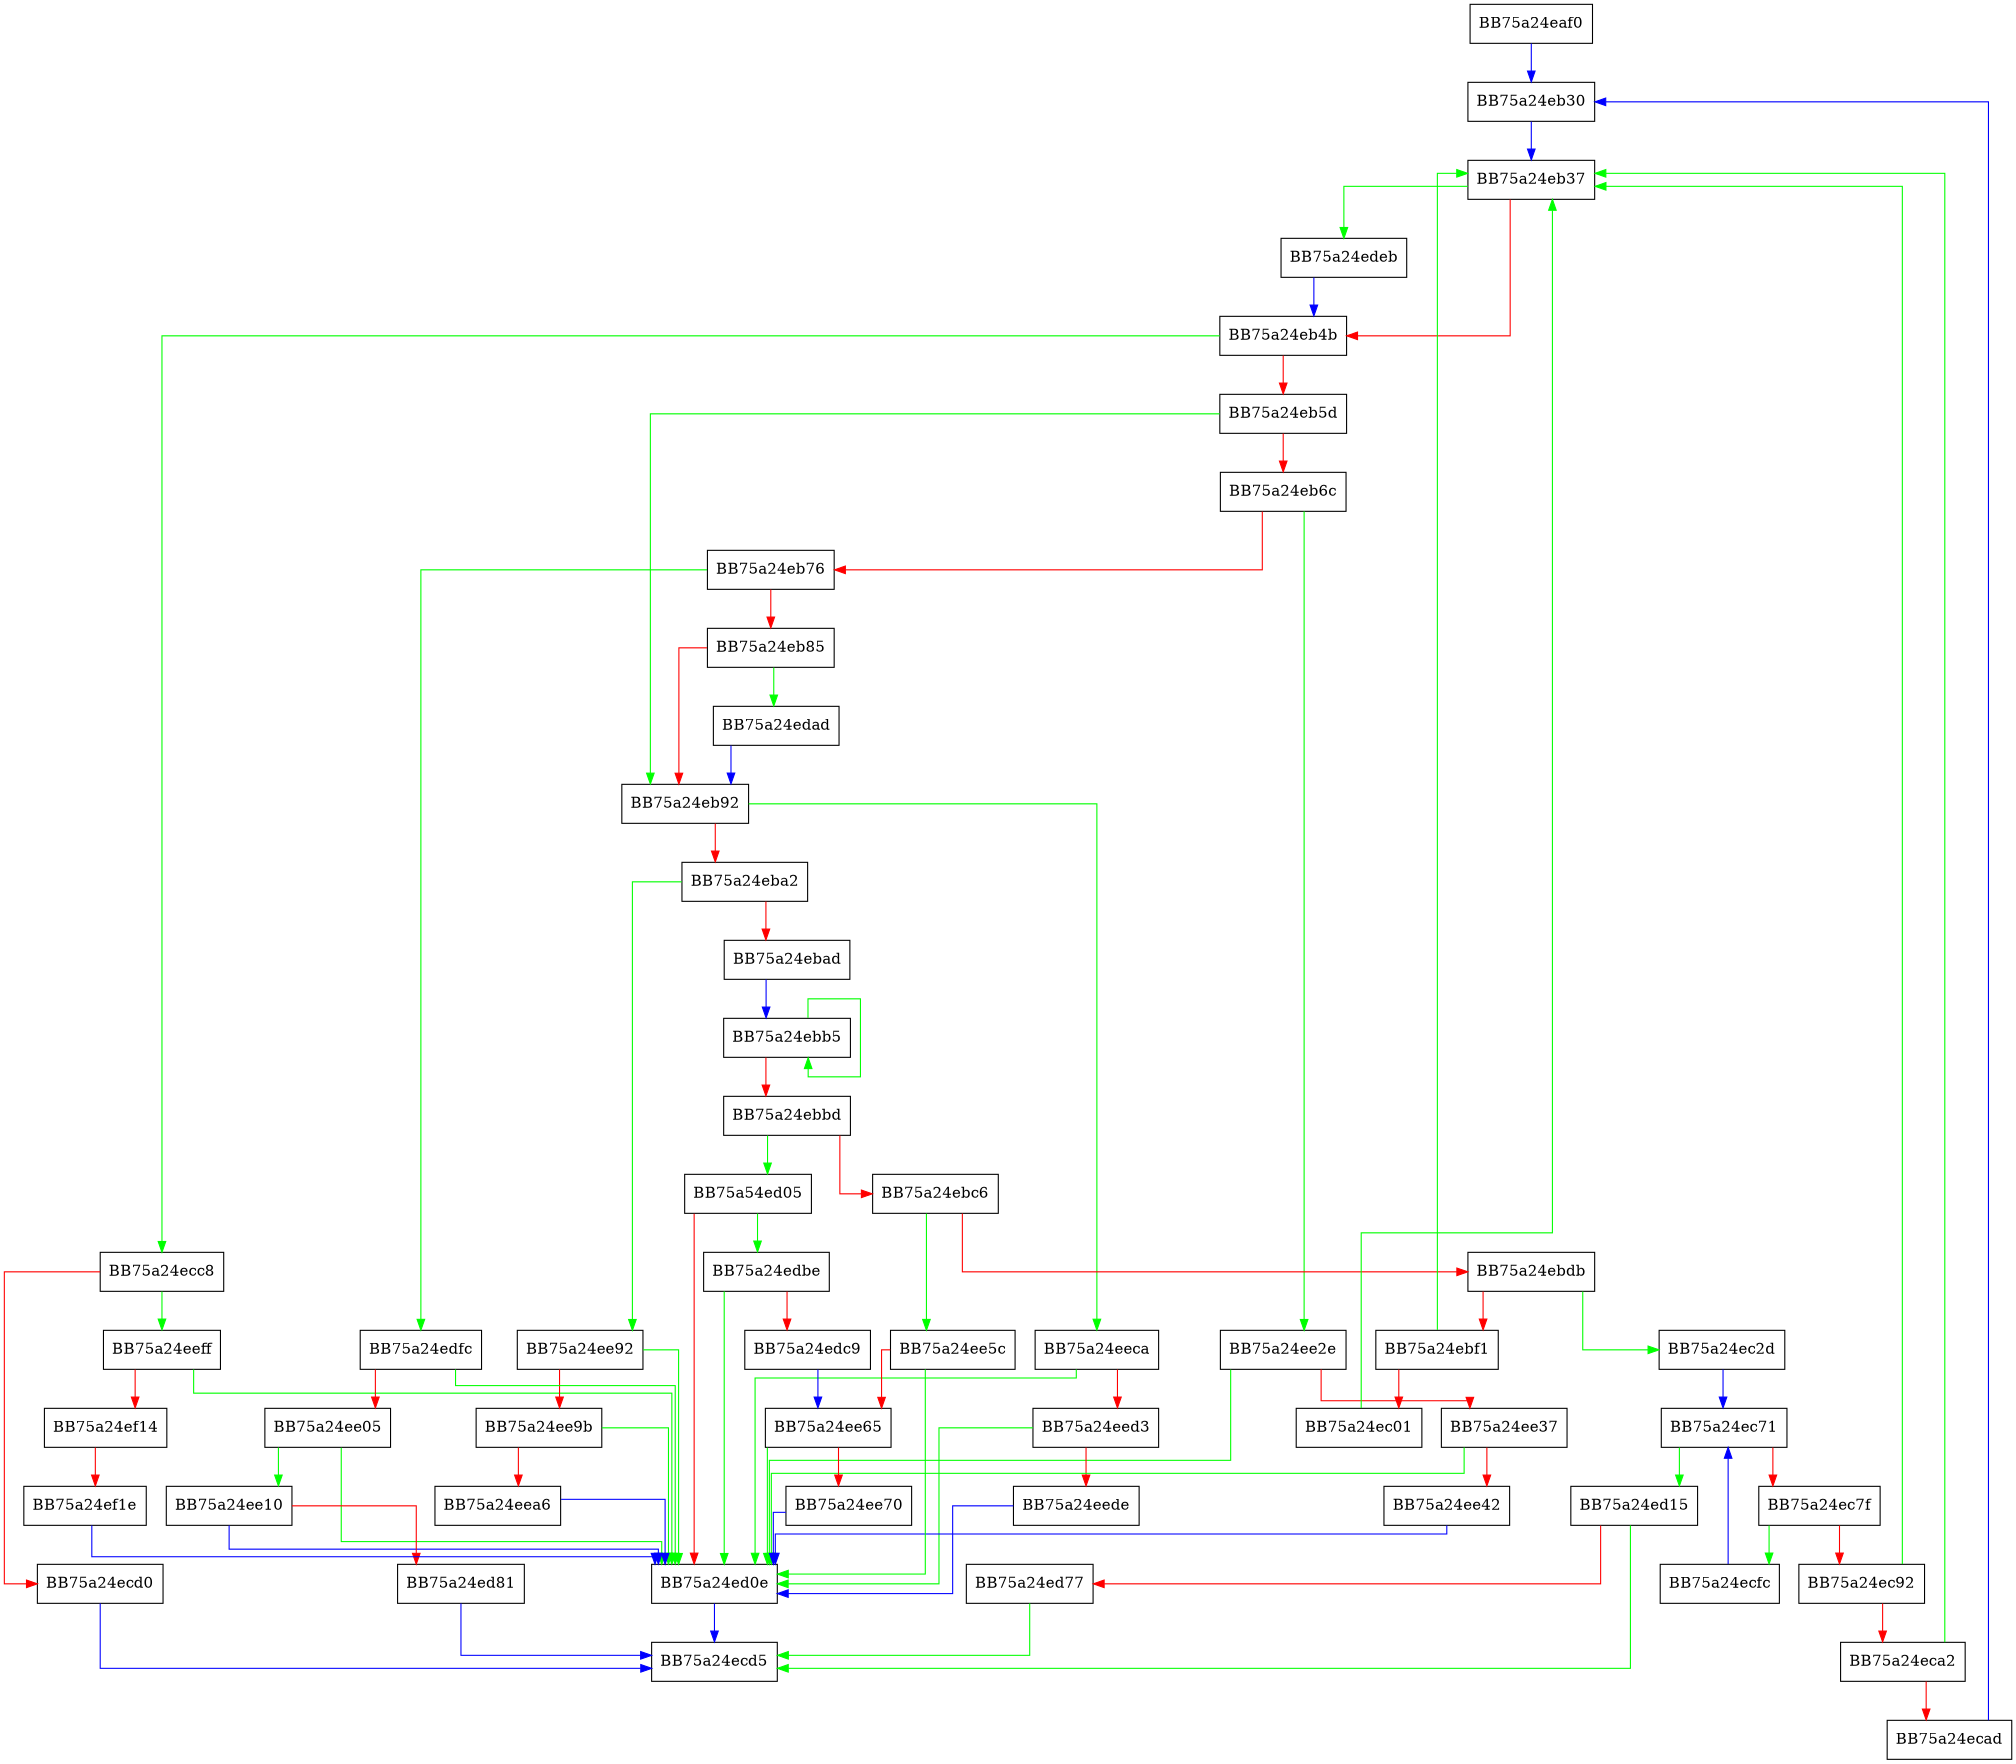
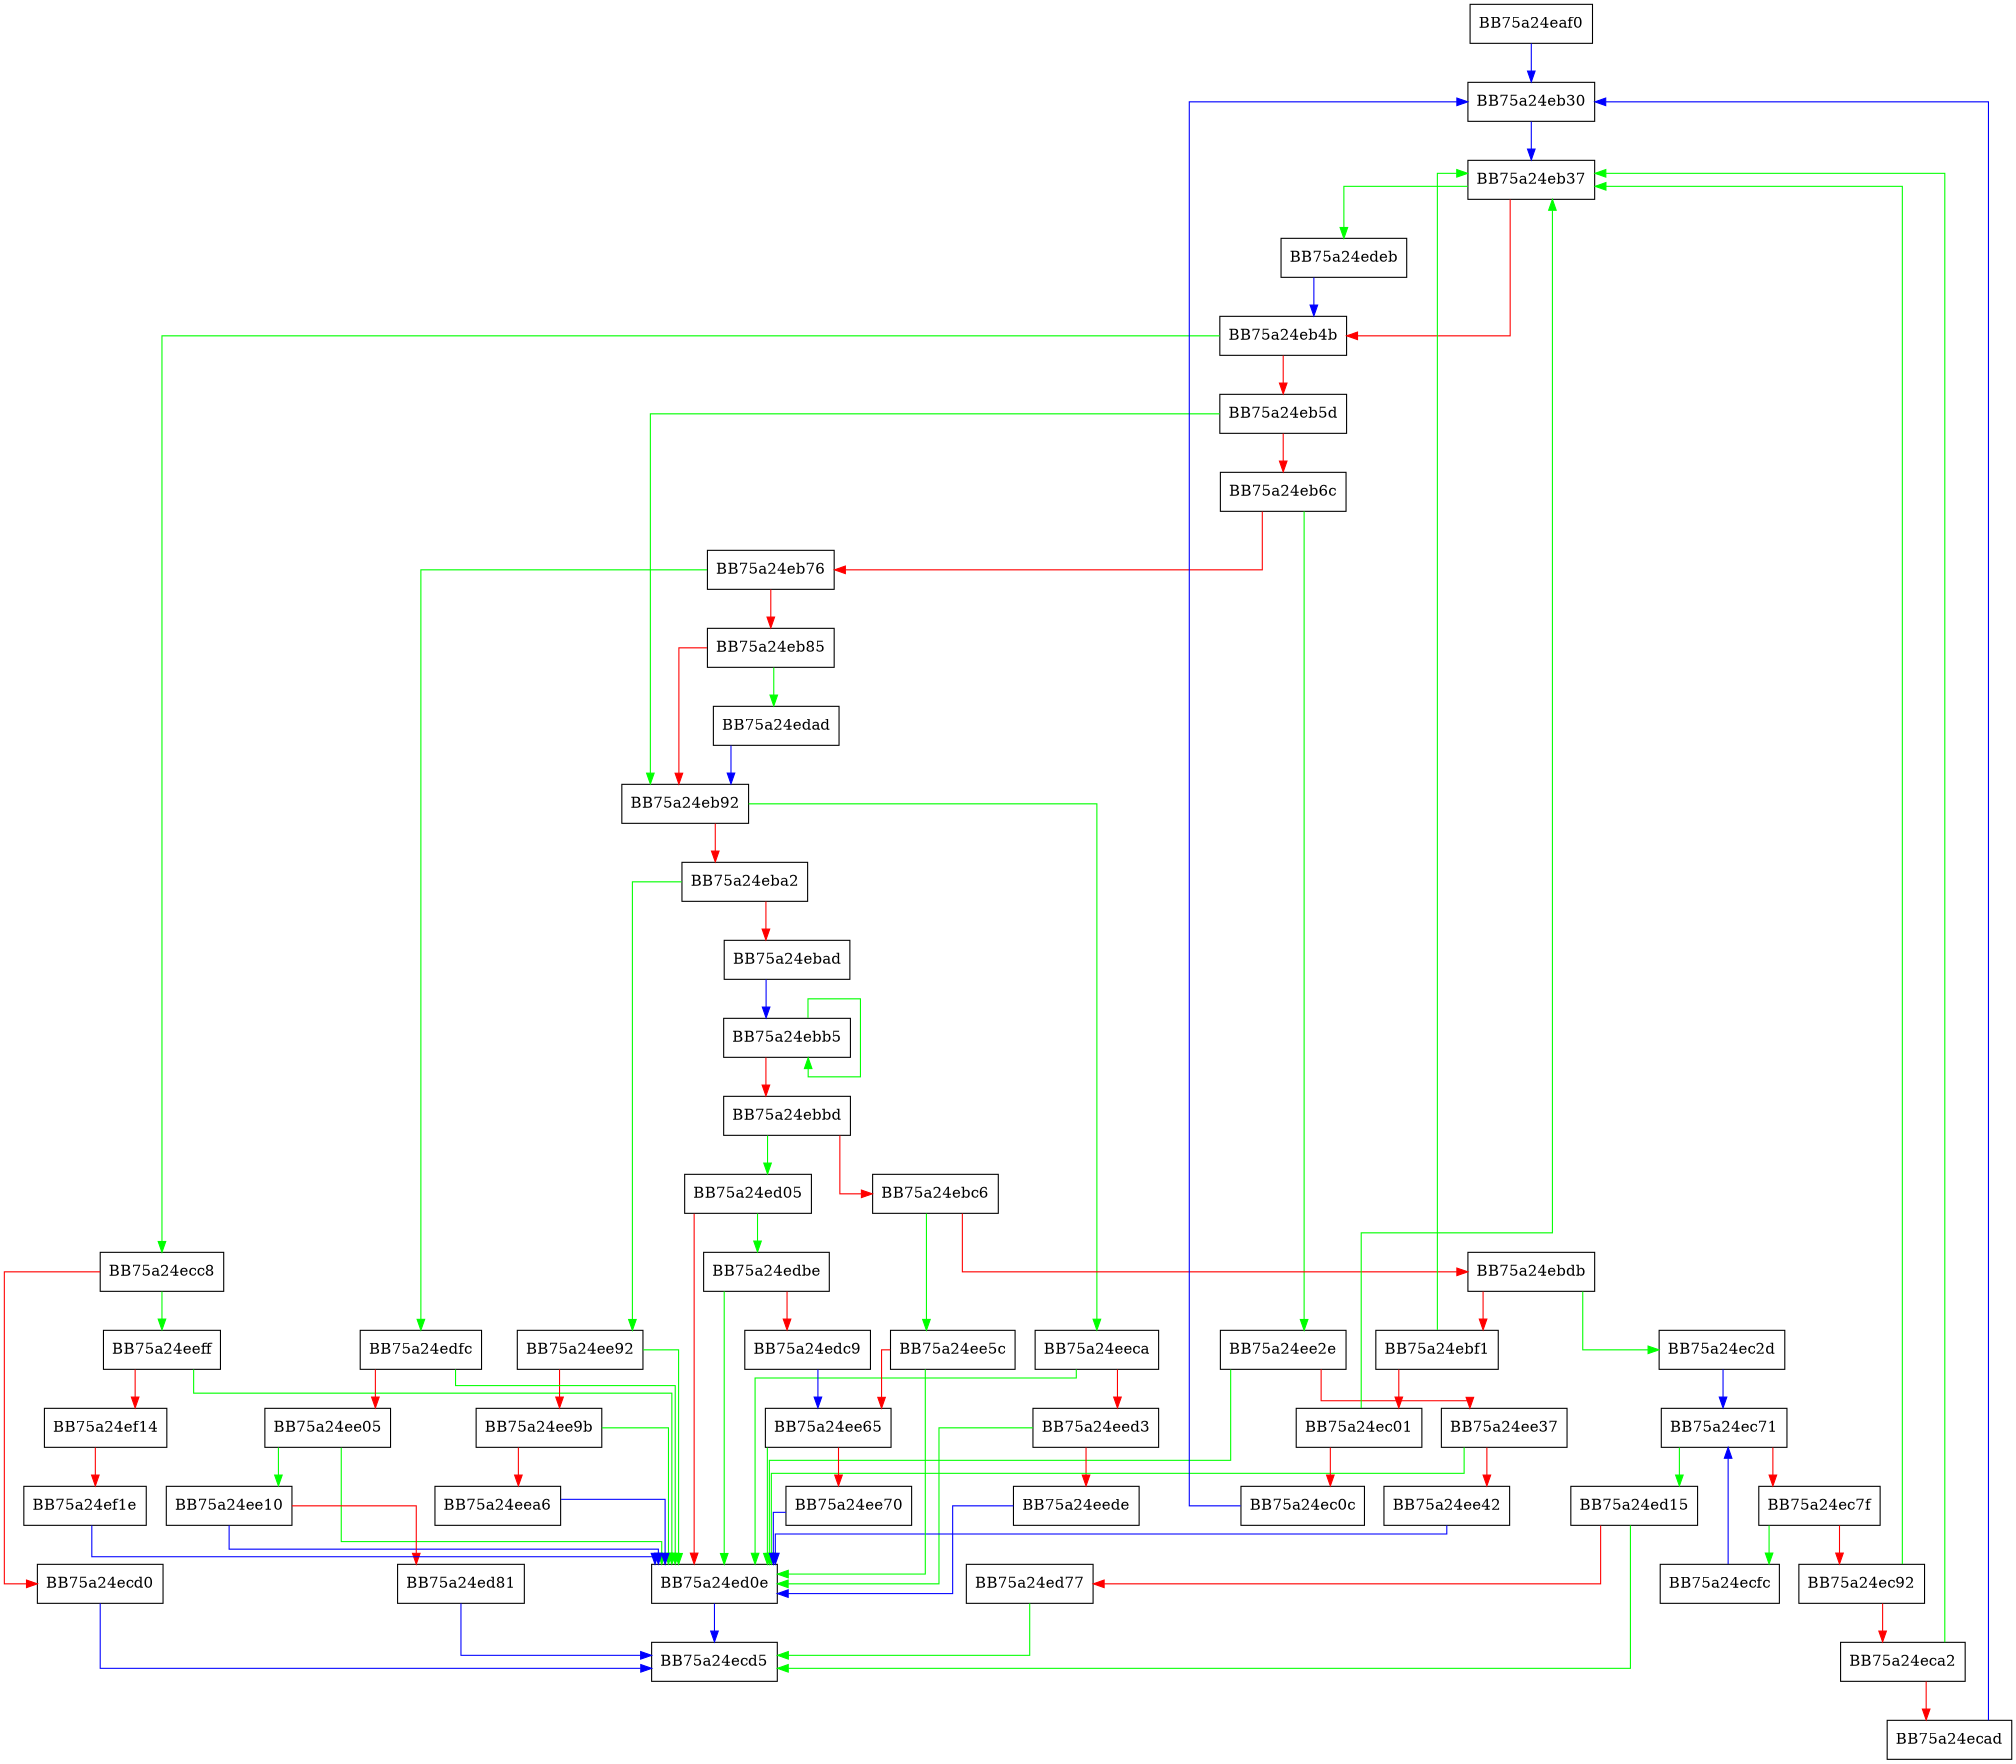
node "BB75a54ed05": label "BB75a54ed05" -> "BB75a24ed05"
node "BB75a24ec0c": added
